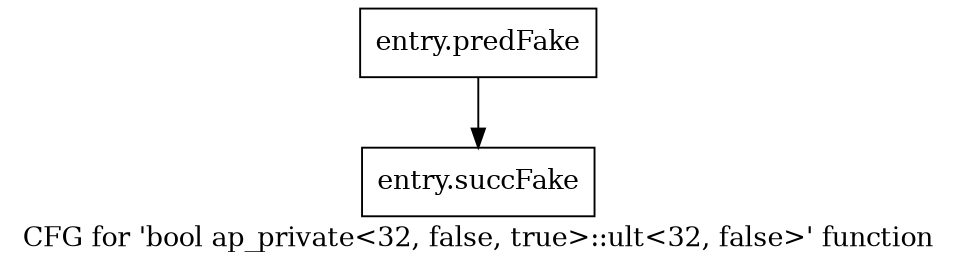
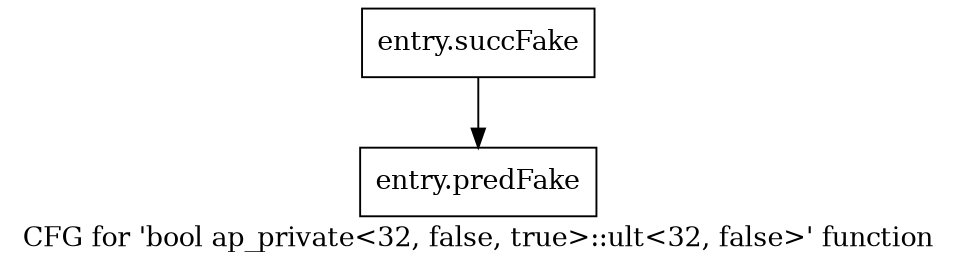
edge "entry.predFake" -> "entry.succFake": reversed
